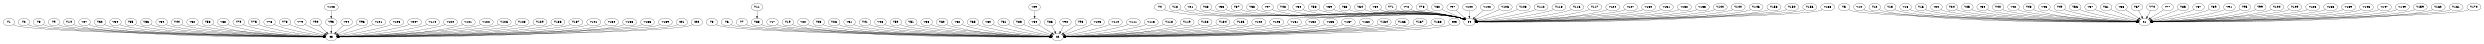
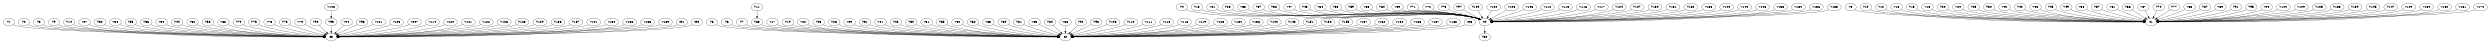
edge "v29" -> "v84": now "v29" -> "c2"
edge "v82" -> "c4": reversed
